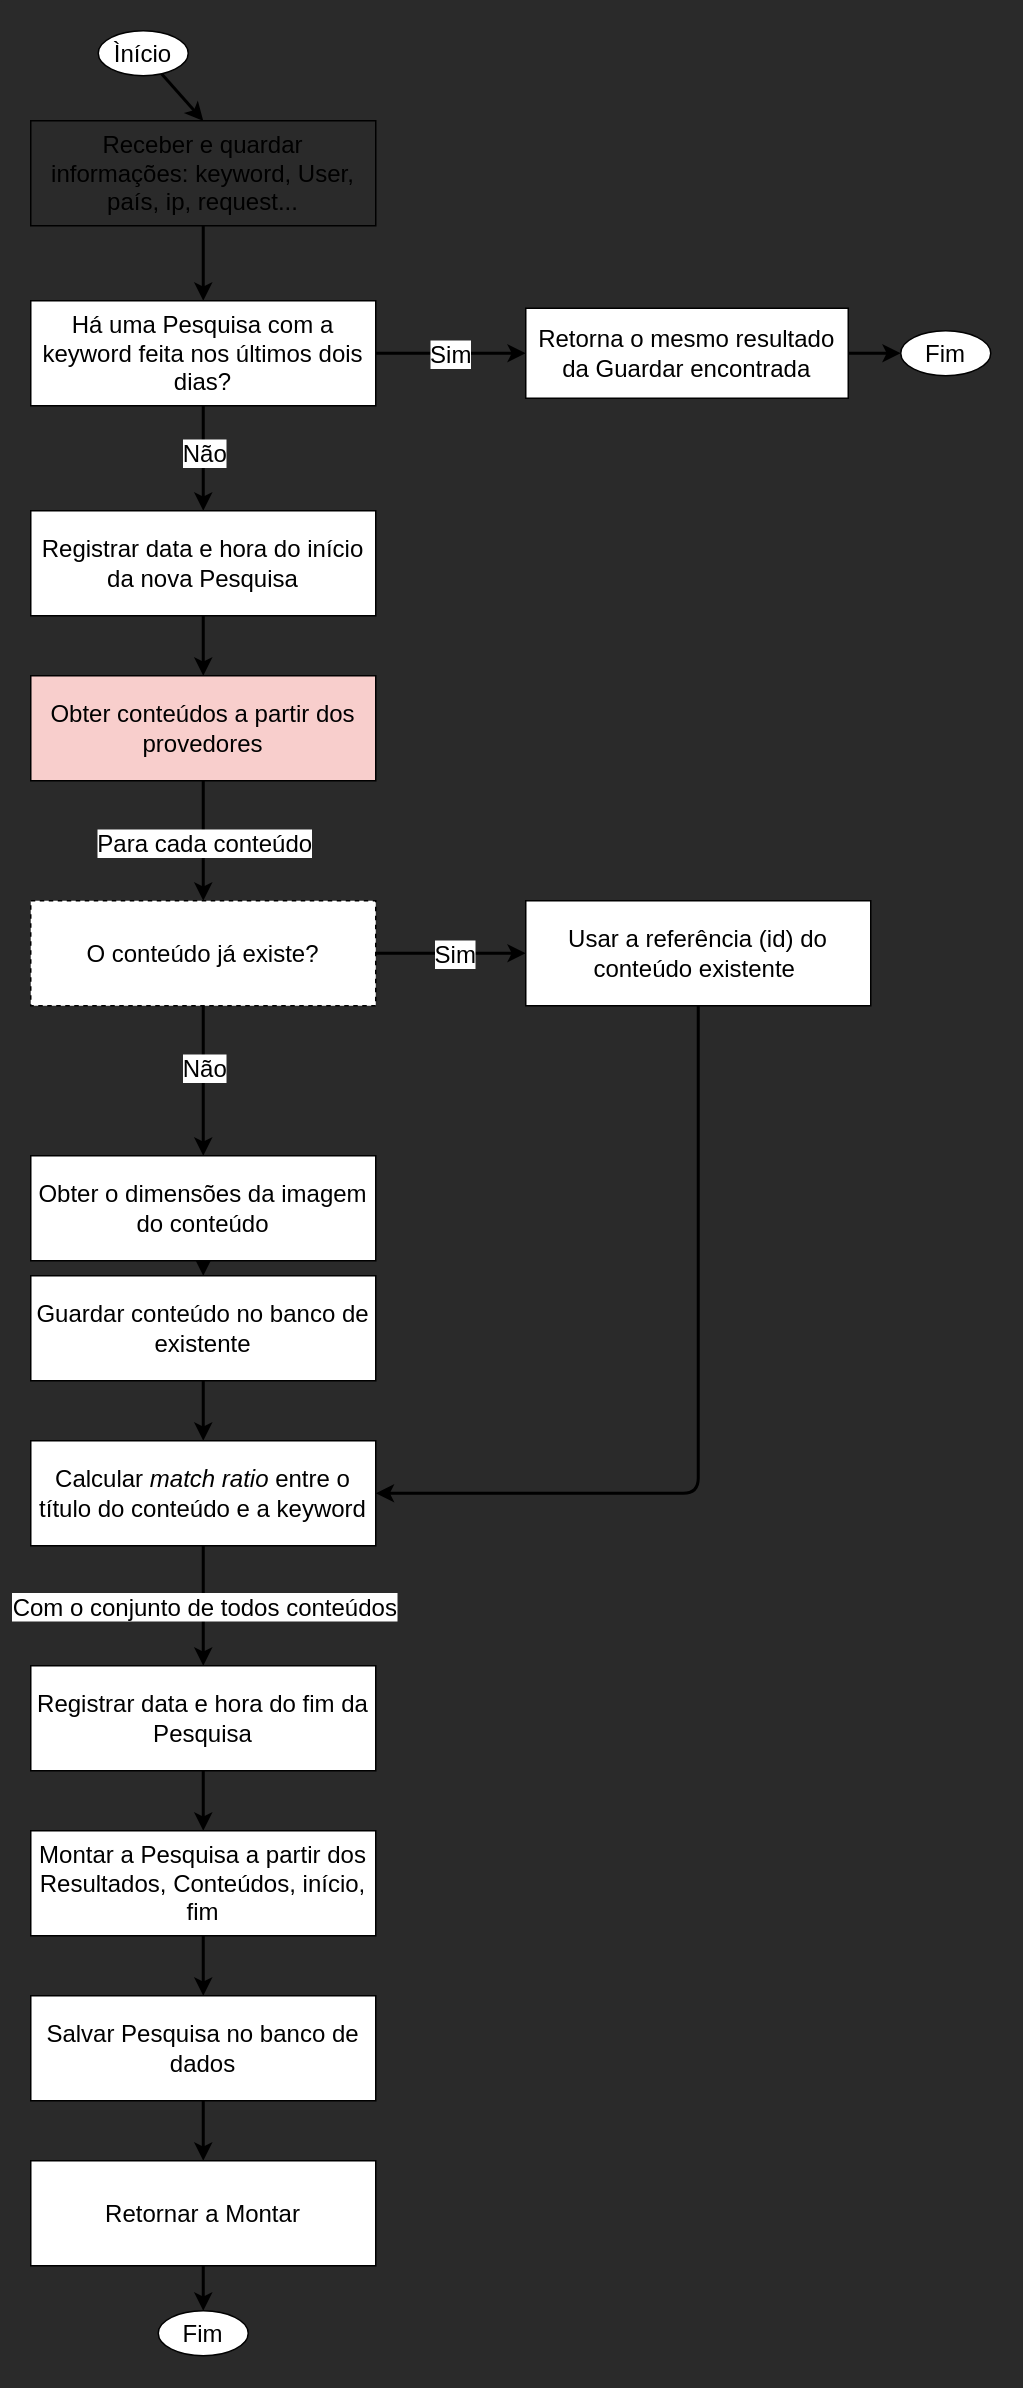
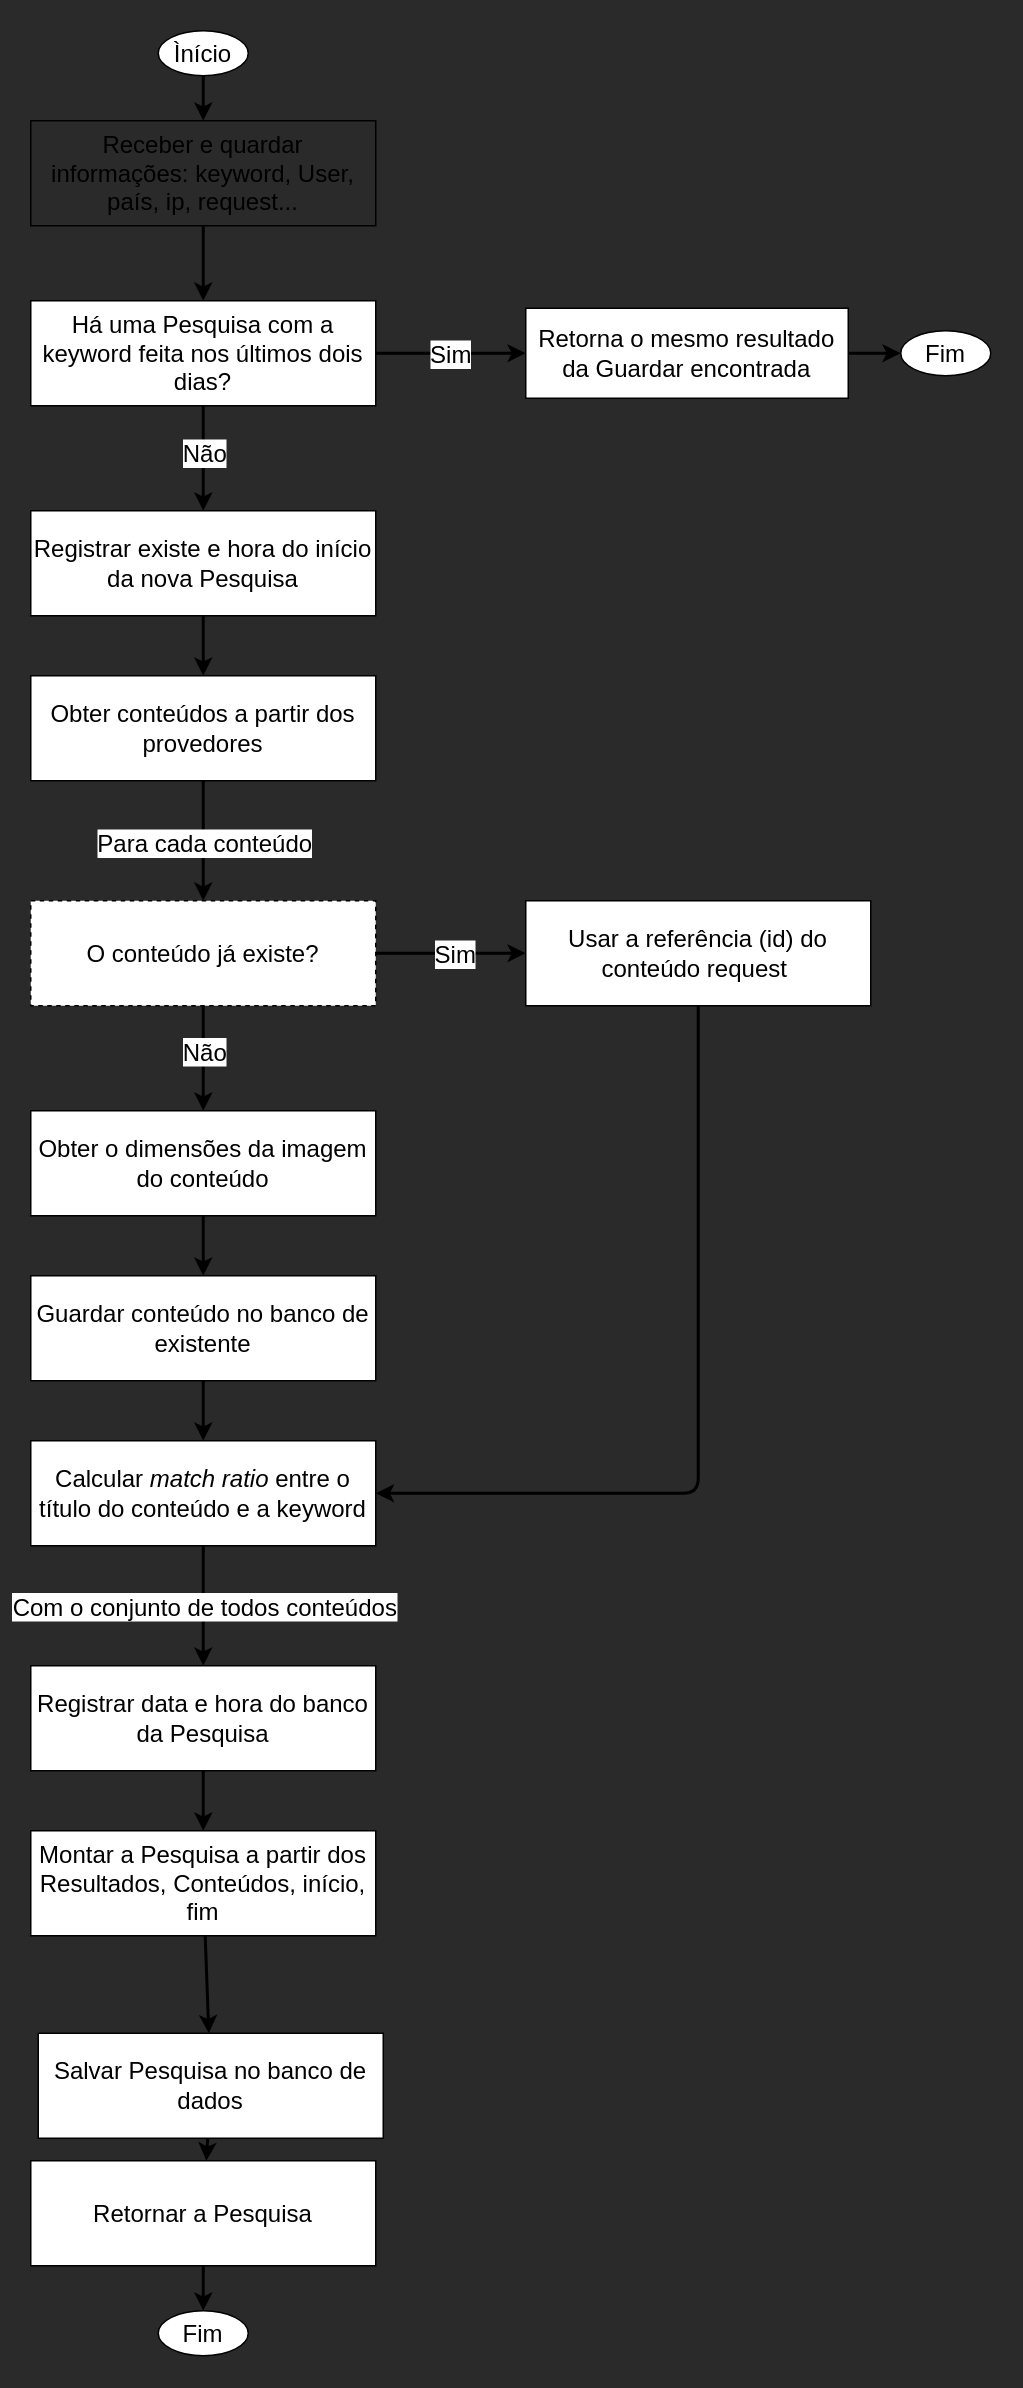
node "Ìnício": moved (143, 53) -> (203, 53)
node "Registrar data e hora do início da nova Pesquisa": label "Registrar data e hora do início da nova Pesquisa" -> "Registrar existe e hora do início da nova Pesquisa"
node "Obter conteúdos a partir dos provedores": fillcolor #f8cecc -> #ffffff
node "Usar a referência (id) do conteúdo existente": label "Usar a referência (id) do conteúdo existente" -> "Usar a referência (id) do conteúdo request"
node "Obter o dimensões da imagem do conteúdo": moved (203, 1208) -> (203, 1163)
node "Registrar data e hora do fim da Pesquisa": label "Registrar data e hora do fim da Pesquisa" -> "Registrar data e hora do banco da Pesquisa"
node "Salvar Pesquisa no banco de dados": moved (203, 2048) -> (211, 2086)
node "Retornar a Montar": label "Retornar a Montar" -> "Retornar a Pesquisa"
